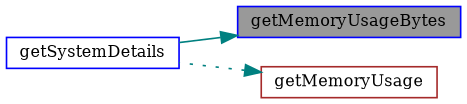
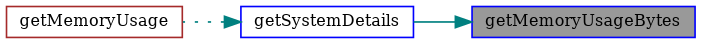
edge "getSystemDetails" -> "getMemoryUsage": reversed
